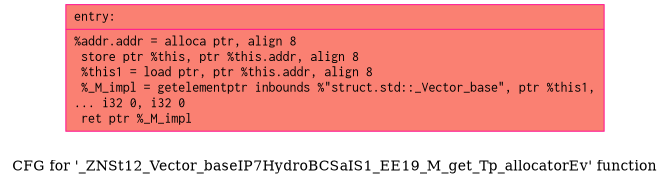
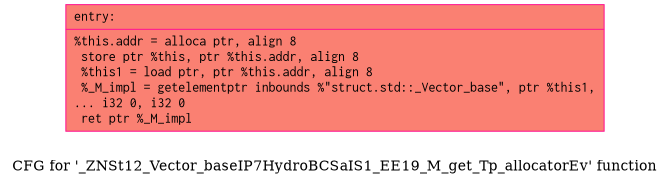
node "entry:": text "%addr.addr = alloca ptr, align 8" -> "%this.addr = alloca ptr, align 8"
